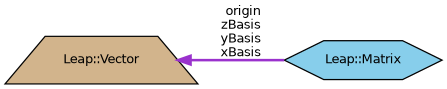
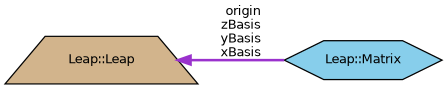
node "Leap::Vector": label "Leap::Vector" -> "Leap::Leap"
